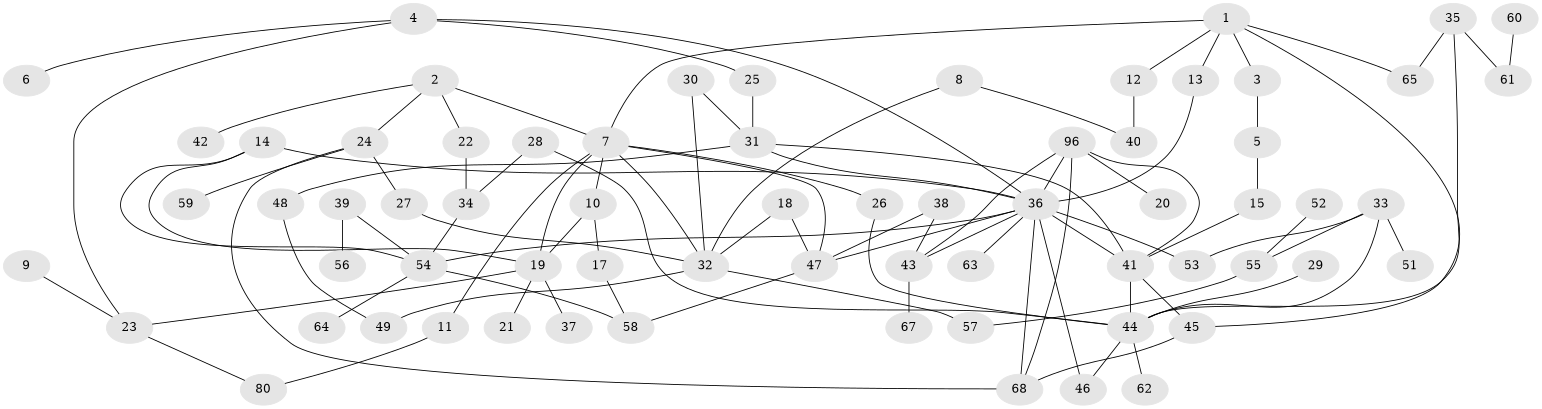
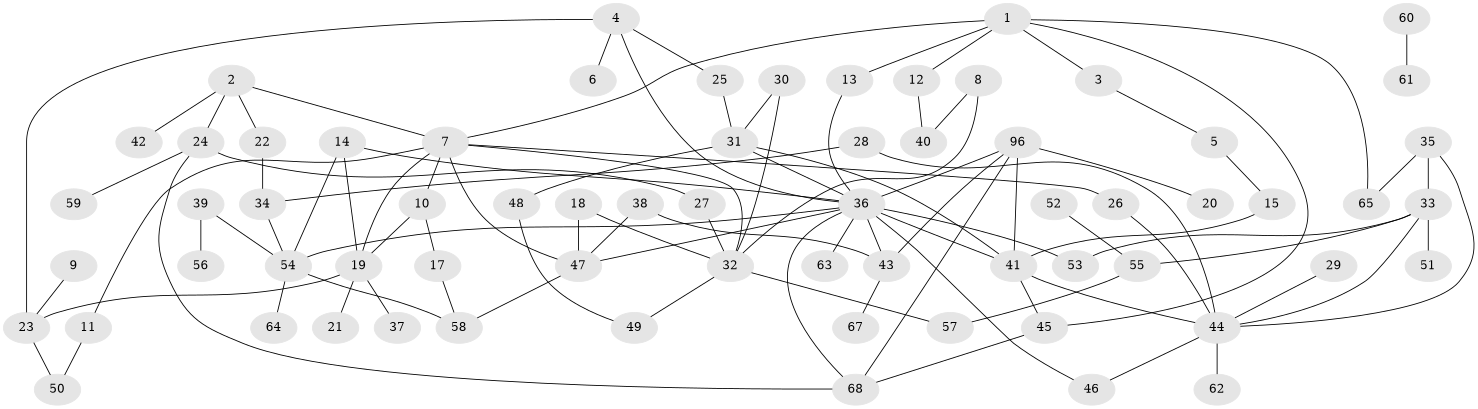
edge "35" -- "61": now "35" -- "33"
node "80": label "80" -> "50"
